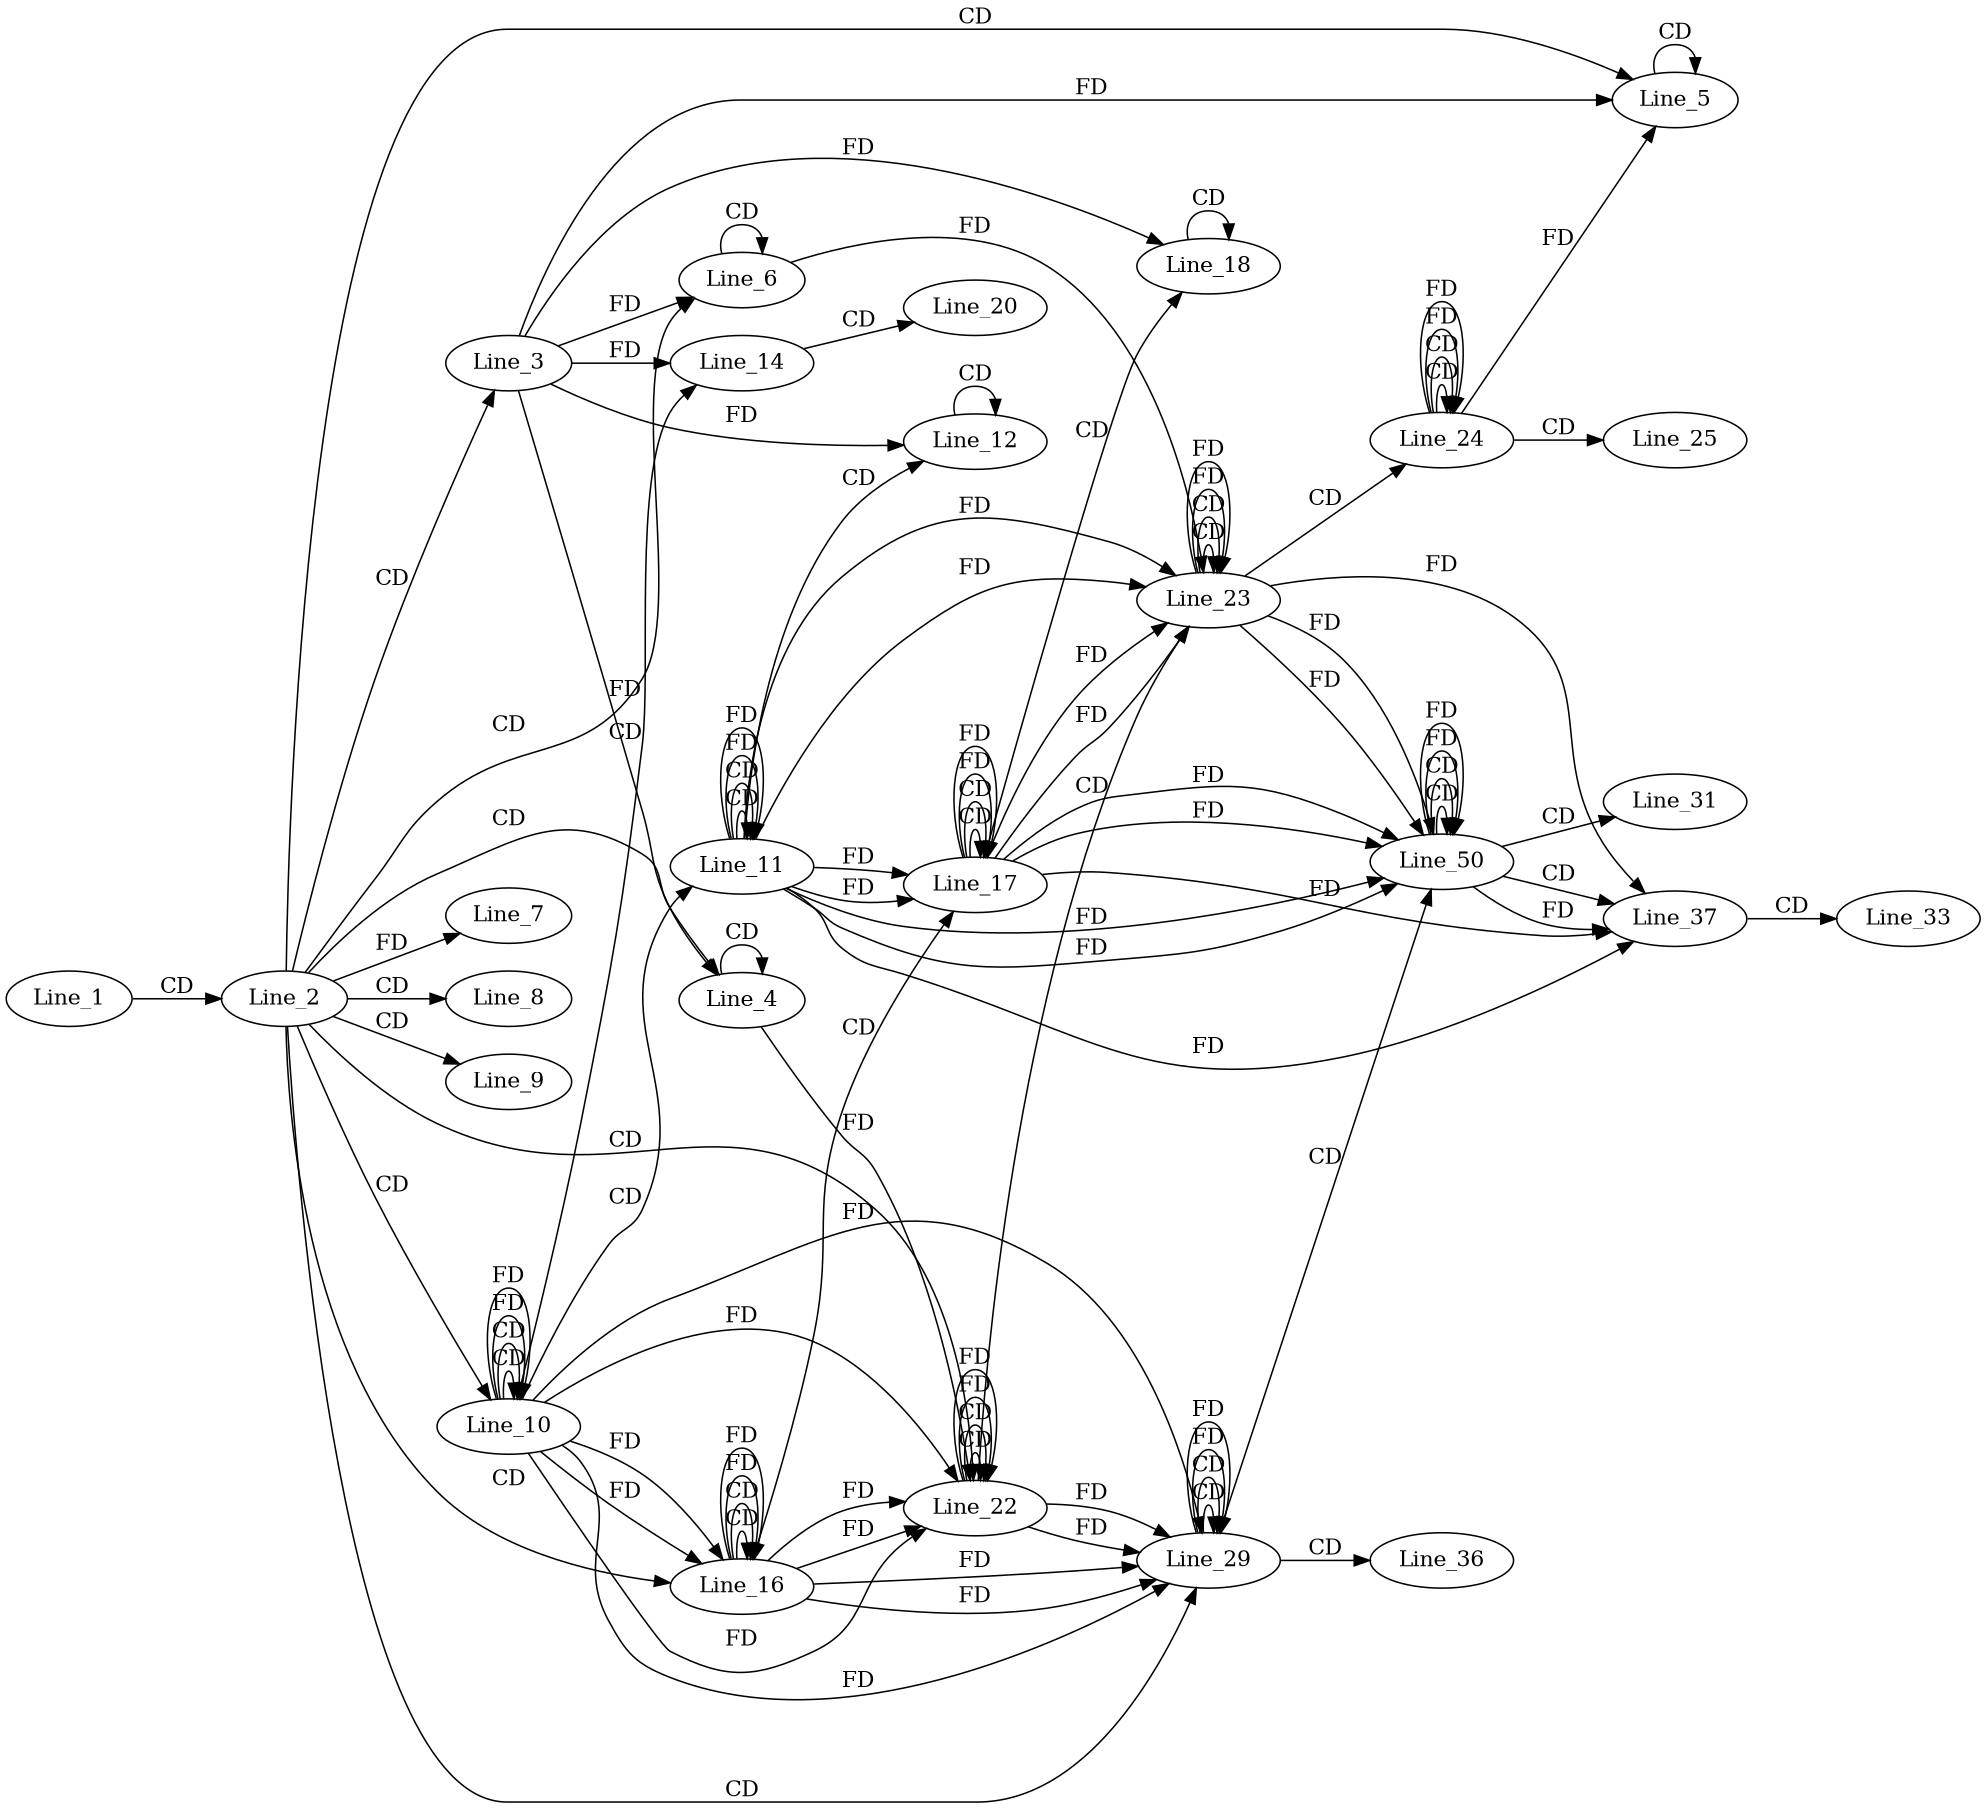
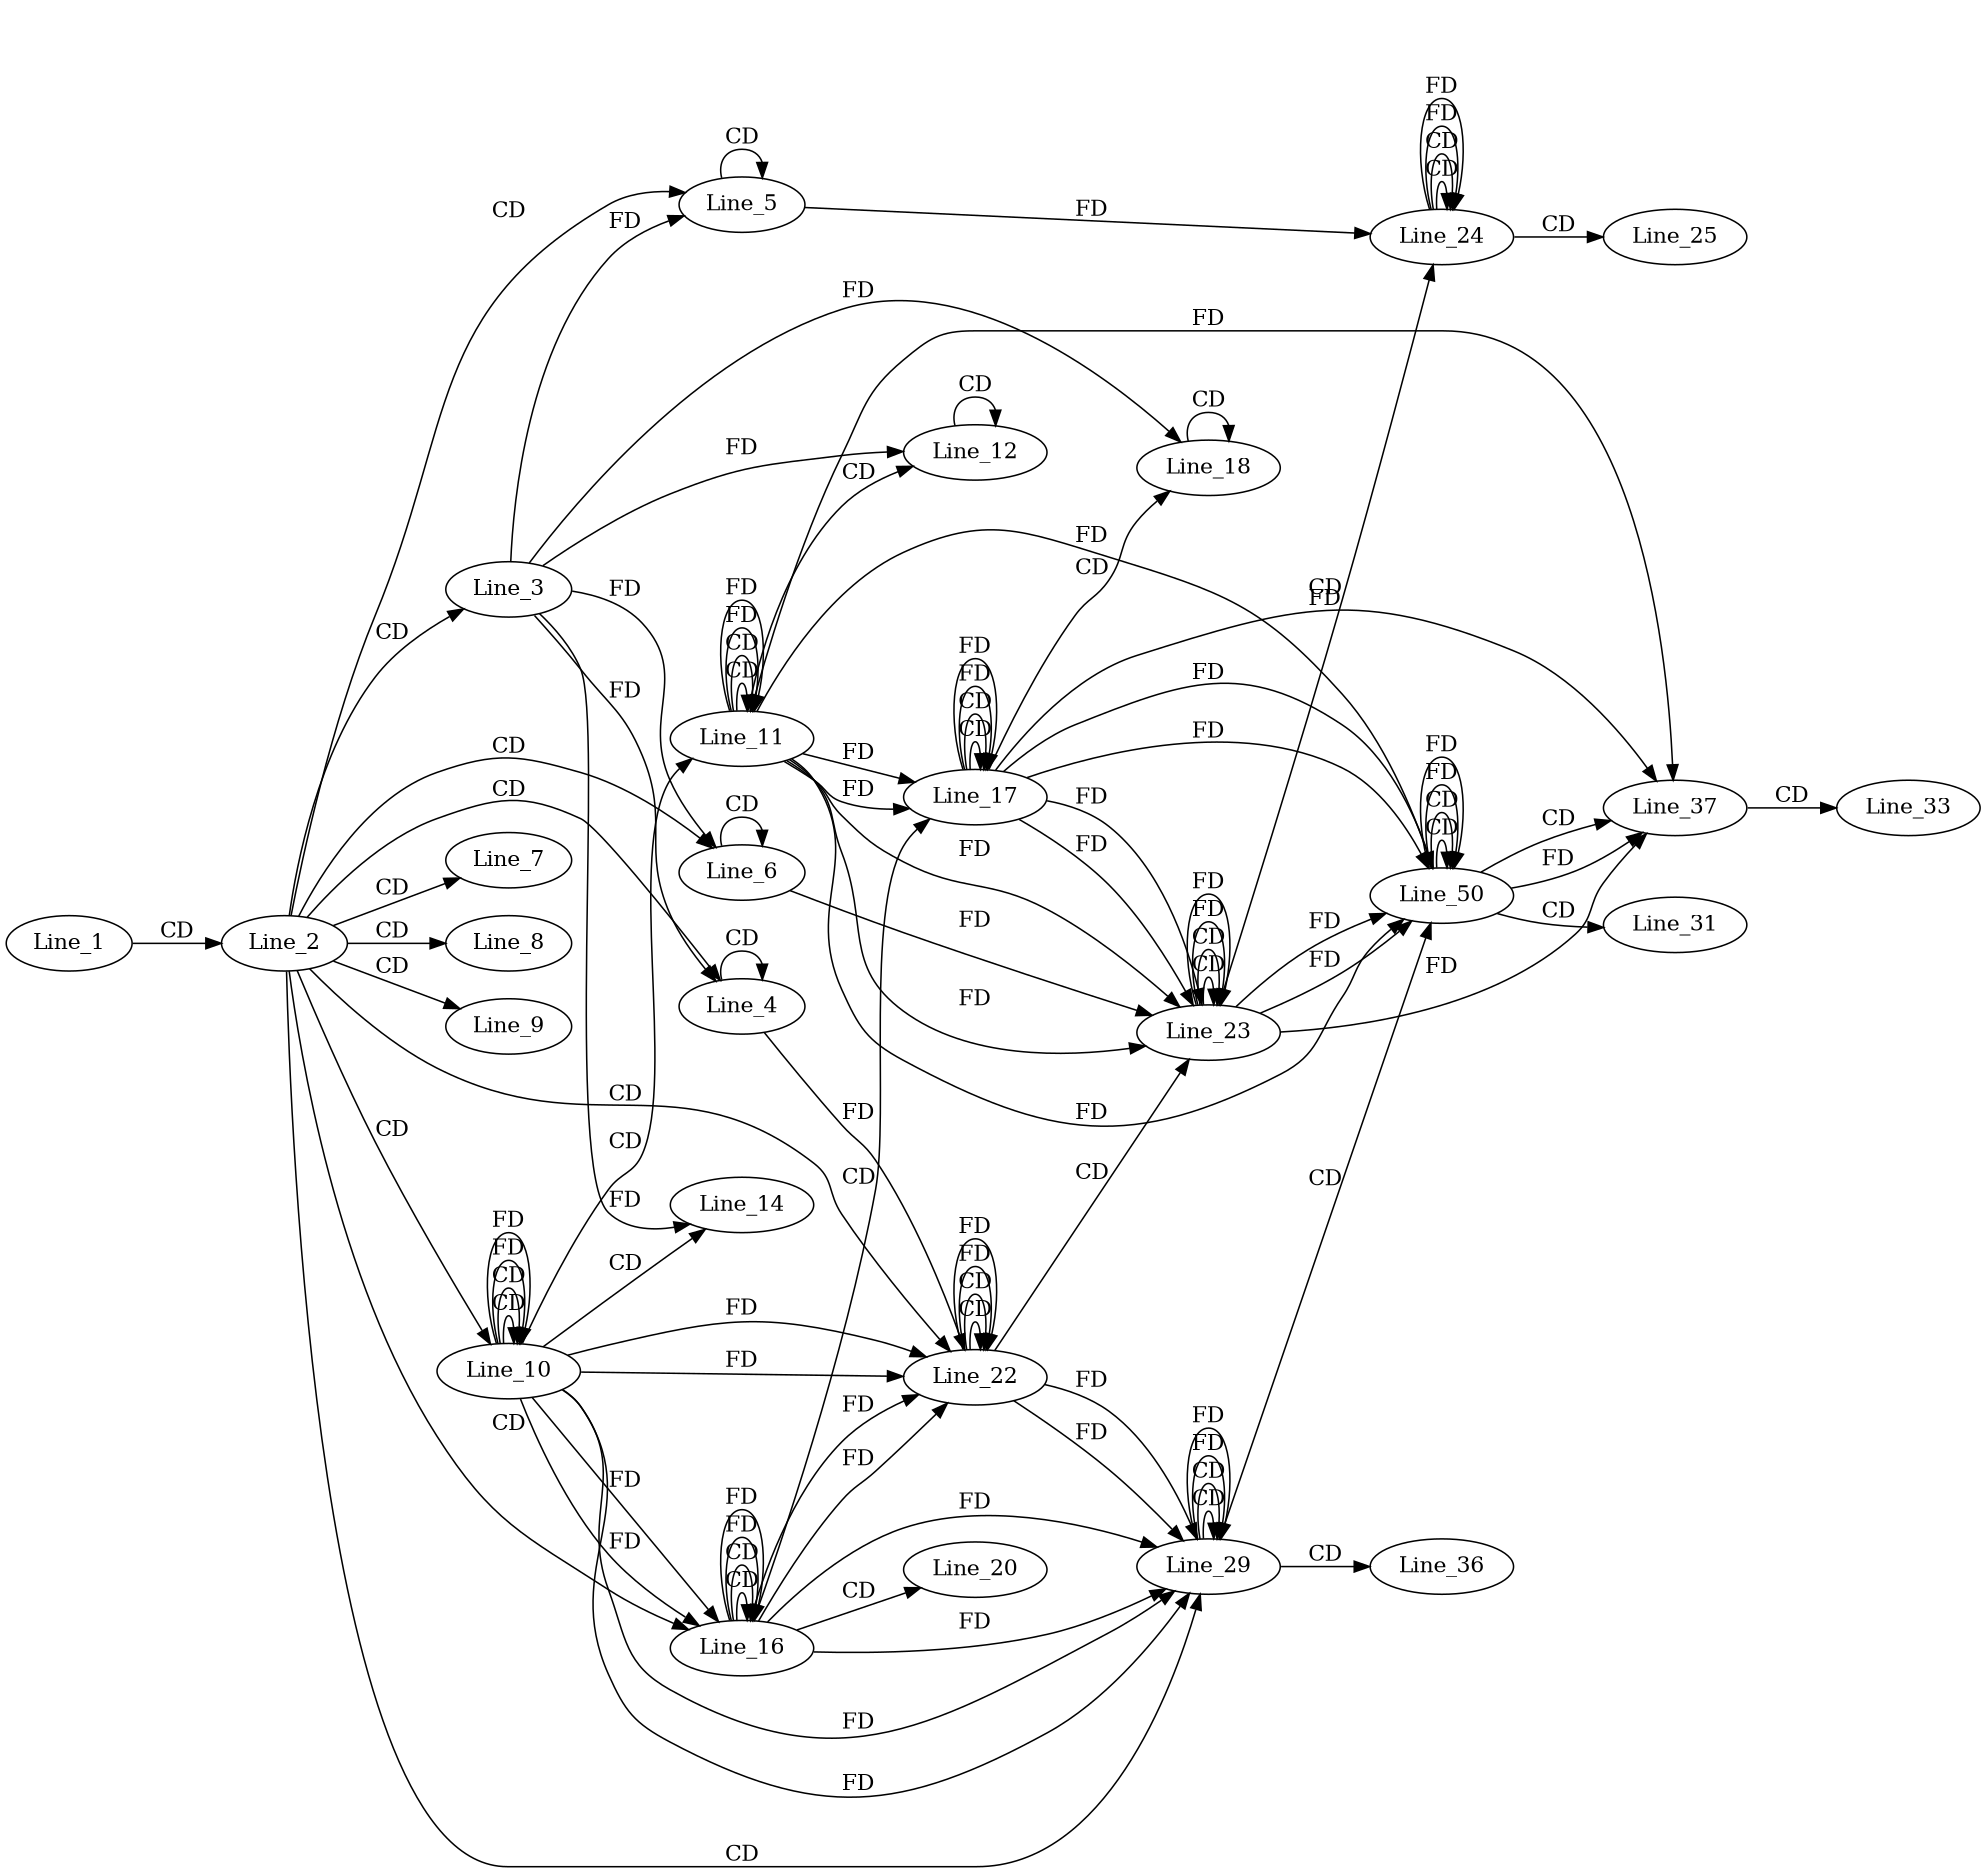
edge "Line_24" -> "Line_5": reversed
edge "Line_14" -> "Line_20": now "Line_16" -> "Line_20"
edge "Line_2" -> "Line_7": label "FD" -> "CD"
